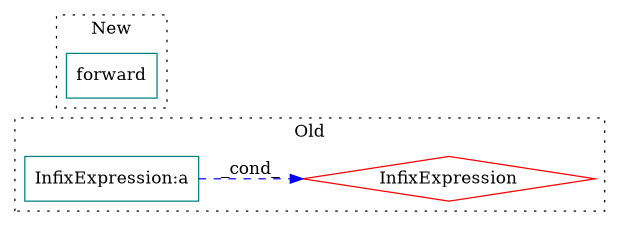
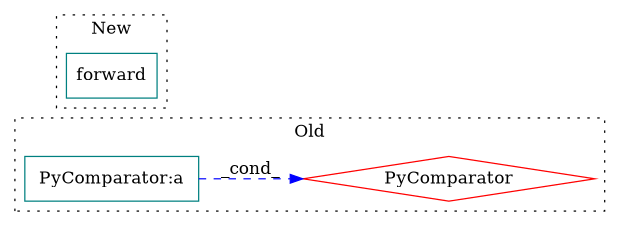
node "InfixExpression:a": label "InfixExpression:a" -> "PyComparator:a"
node "InfixExpression": label "InfixExpression" -> "PyComparator"
